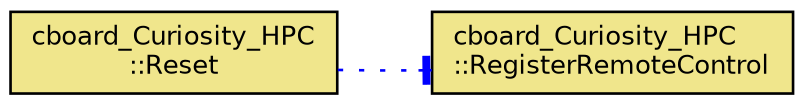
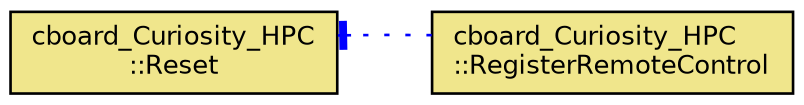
edge "cboard_Curiosity_HPC ::Reset" -> "cboard_Curiosity_HPC ::RegisterRemoteControl": reversed
